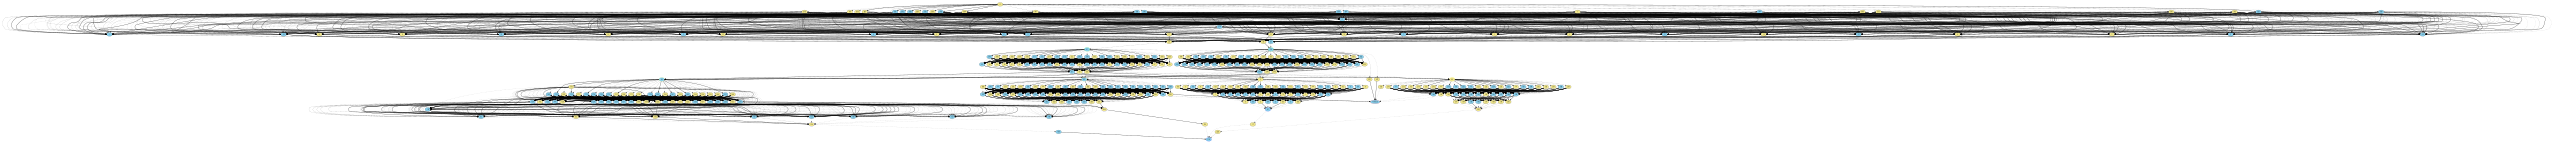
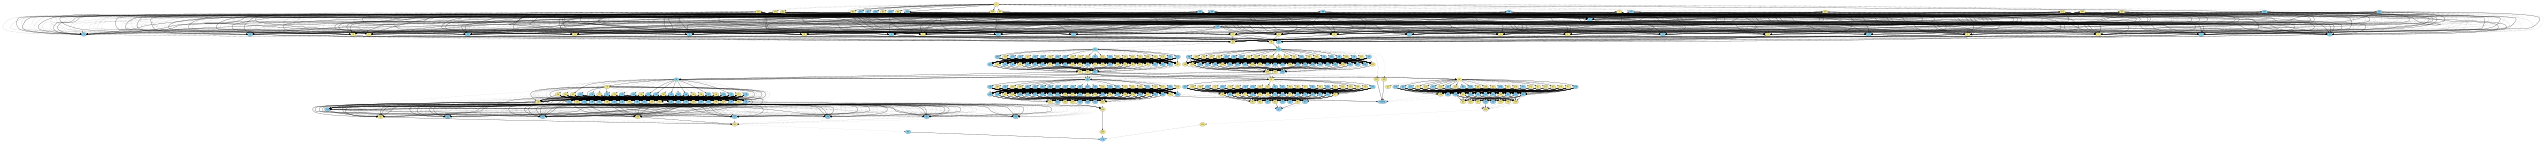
node "158": fillcolor khaki -> skyblue
node "162": fillcolor khaki -> skyblue
node "117": removed
